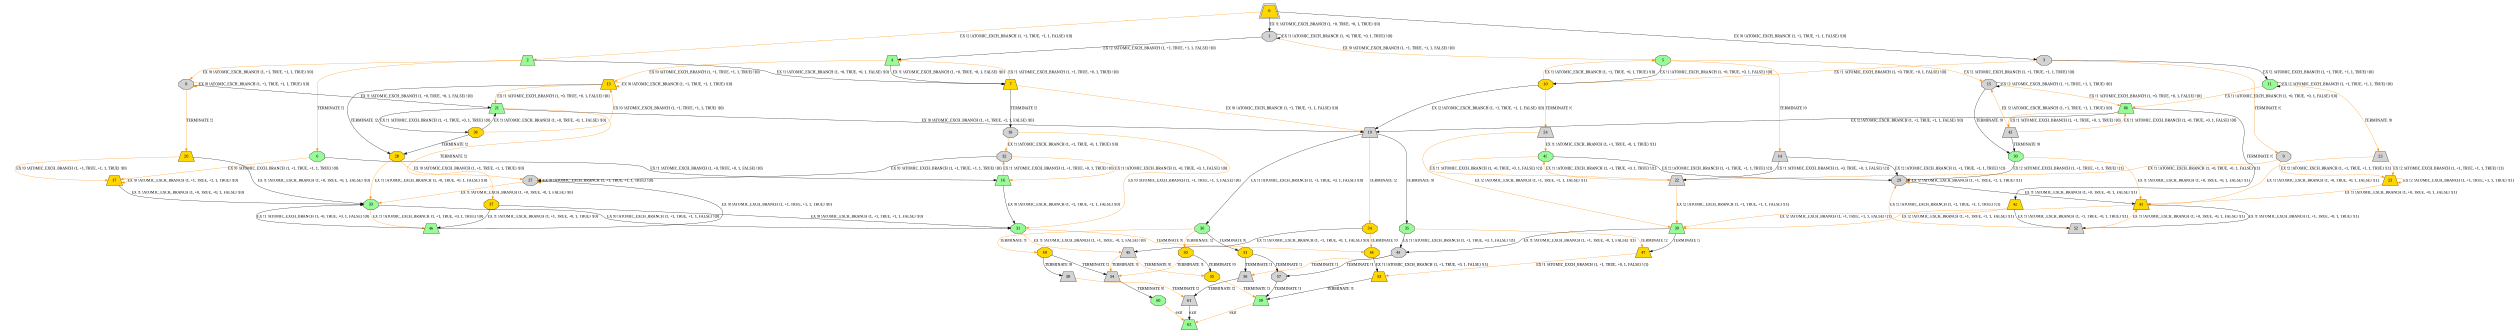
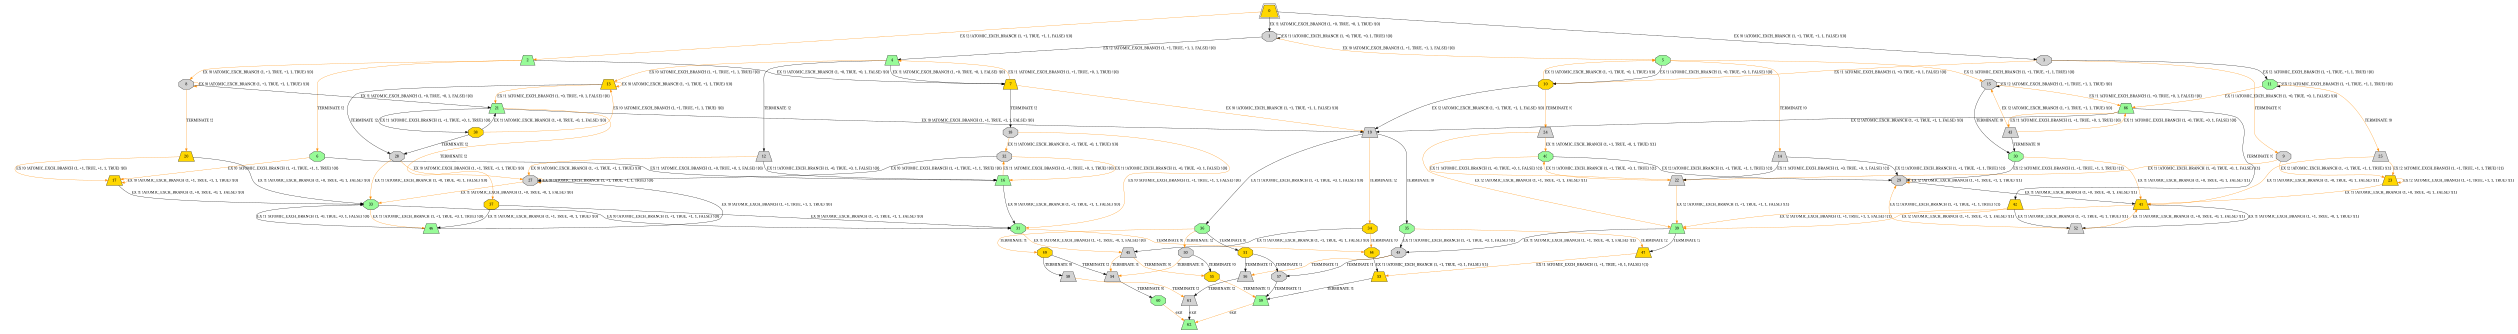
node "28": fillcolor gold -> lightgrey
node "12": added
node "50": fillcolor gold -> lightgrey
